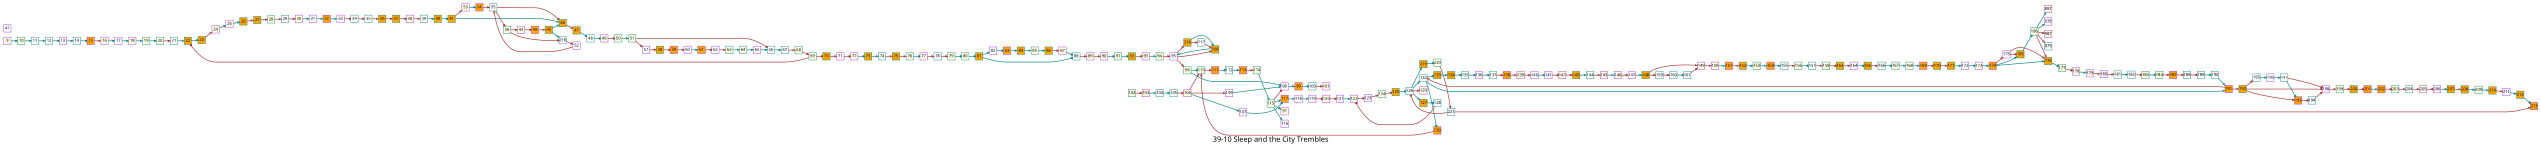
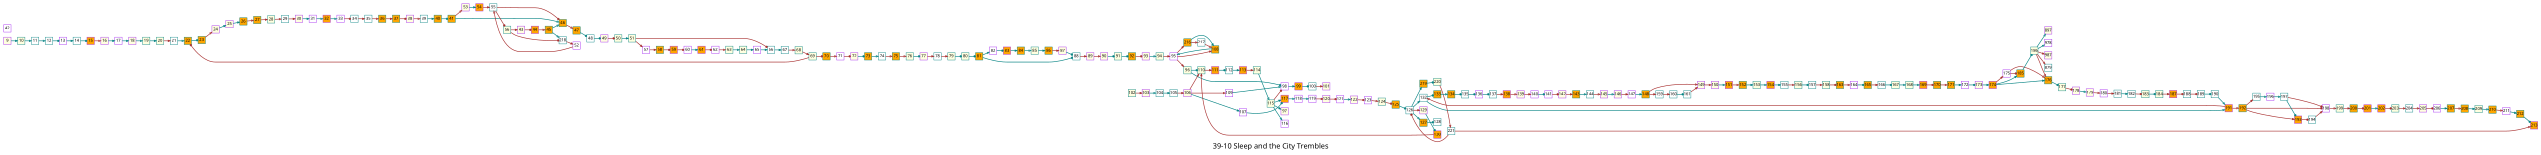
edge "132" -> "130": now "129" -> "130"
edge "128" -> "122": removed
